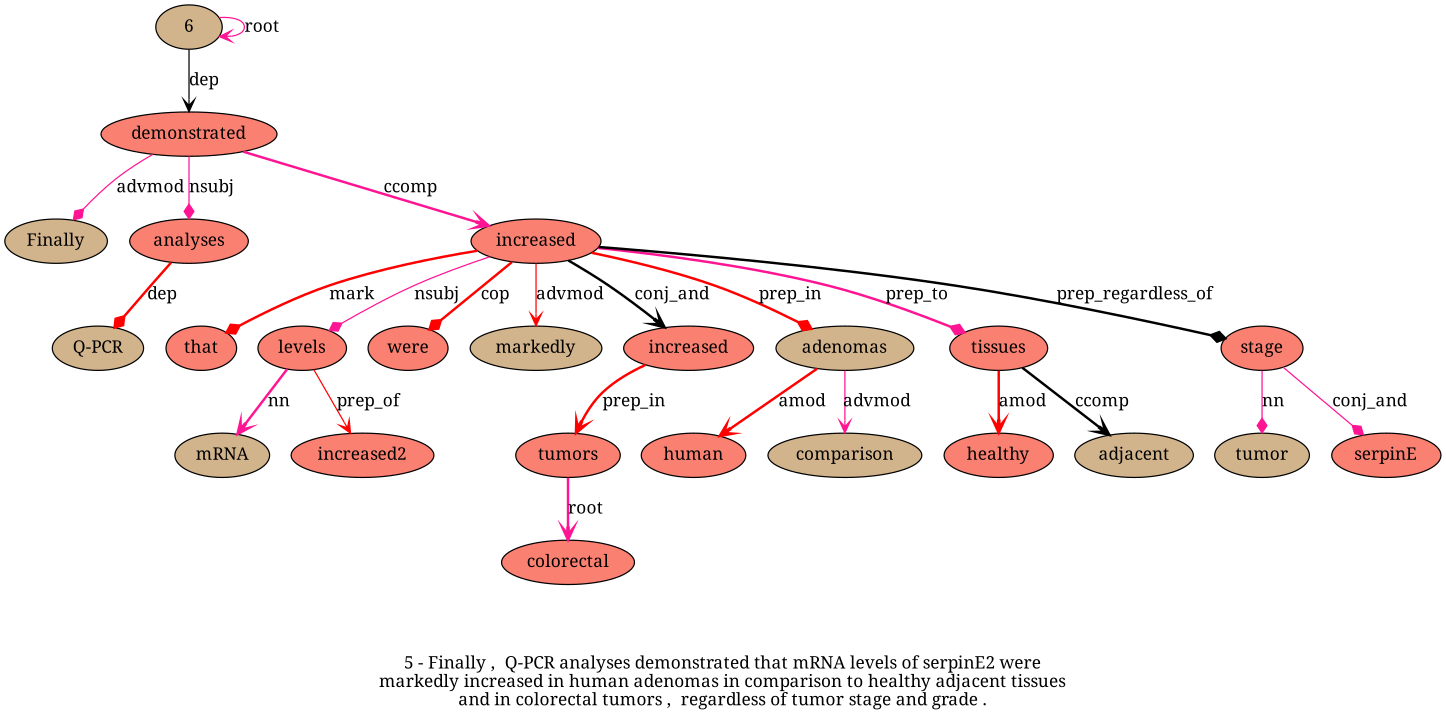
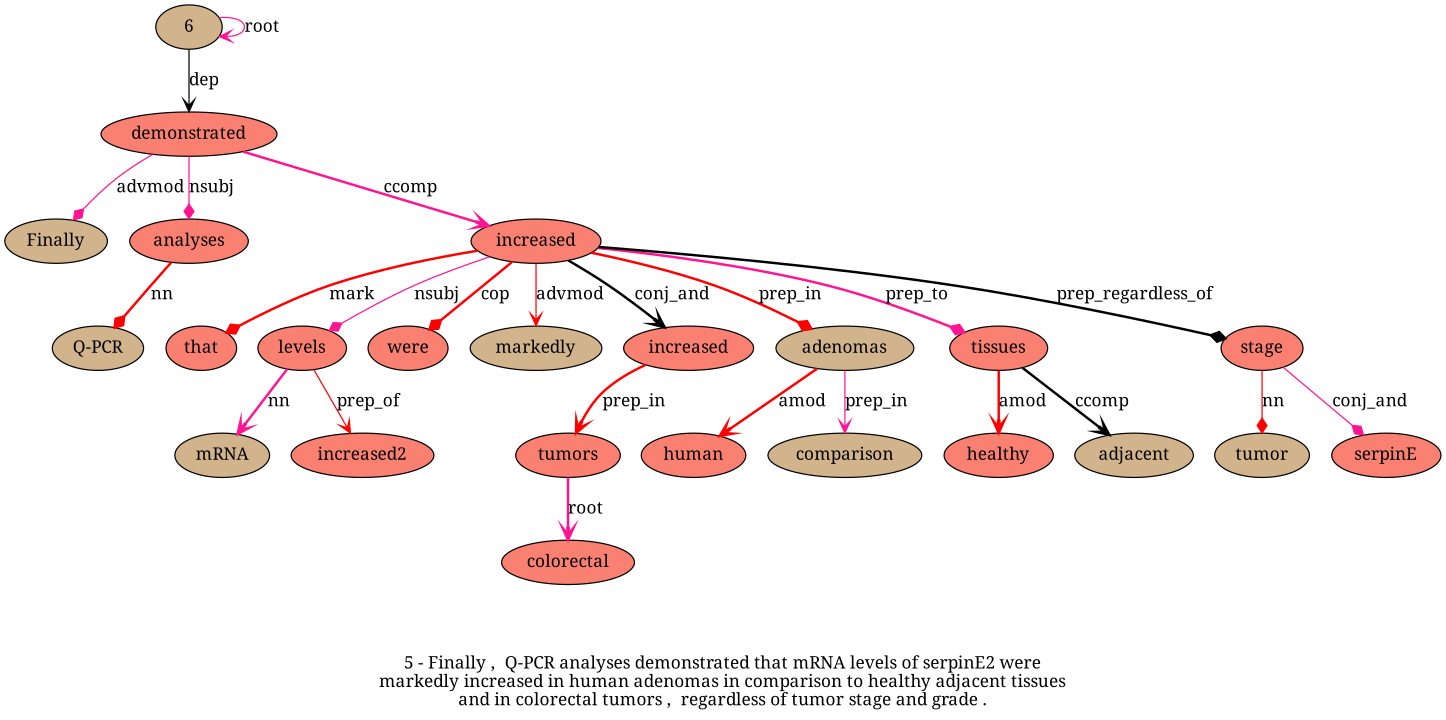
edge "analyses" -> "Q-PCR": label "dep" -> "nn"
edge "stage" -> "tumor": color deeppink -> red
edge "adenomas" -> "comparison": label "advmod" -> "prep_in"
